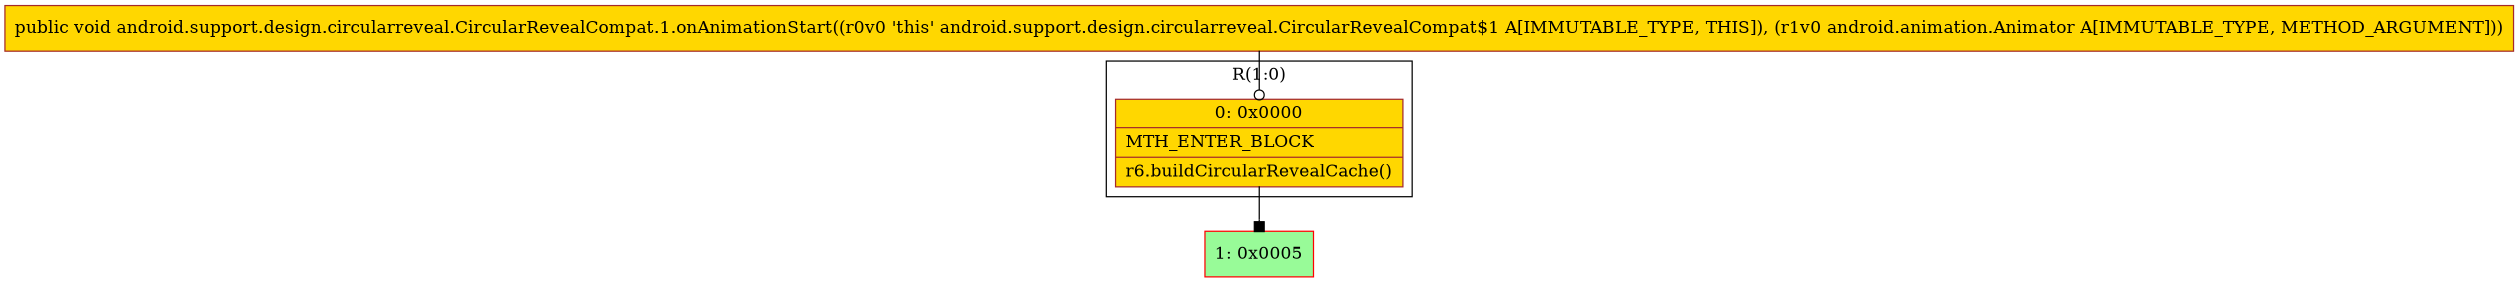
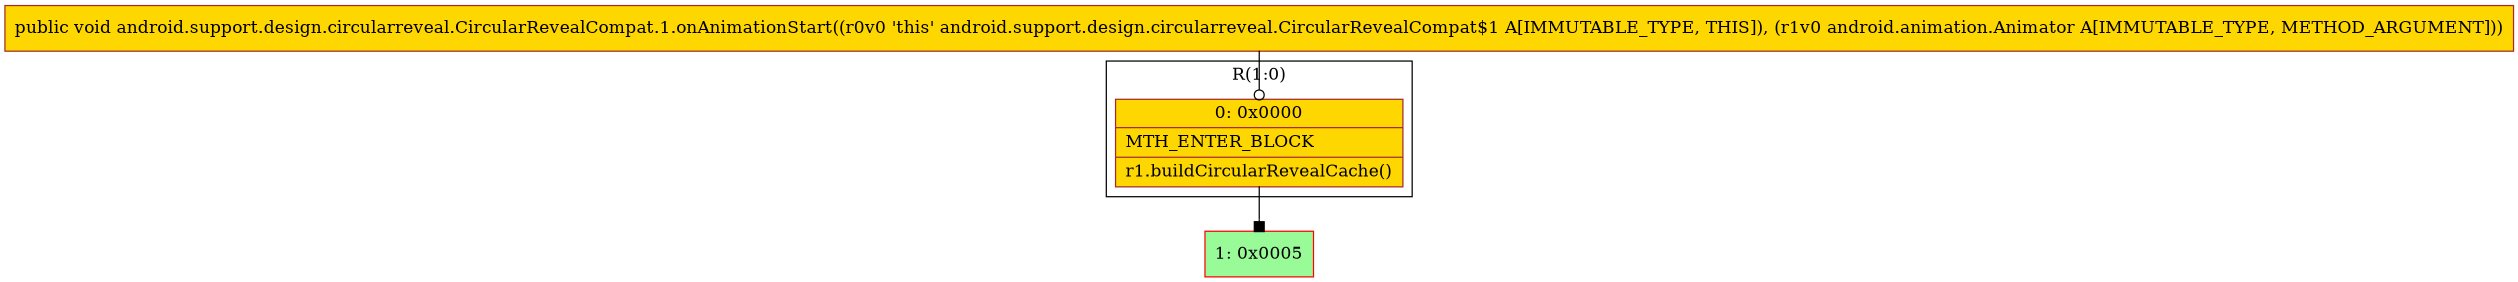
node "0: 0x0000": text "r6.buildCircularRevealCache()" -> "r1.buildCircularRevealCache()"
